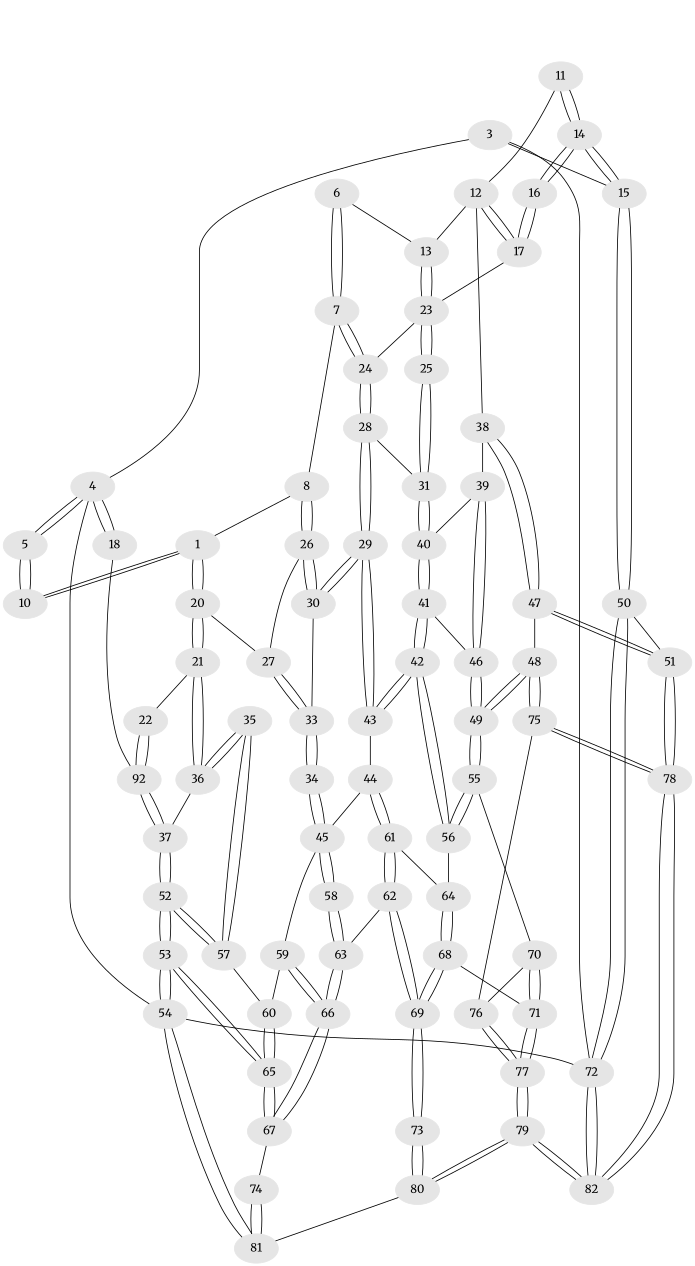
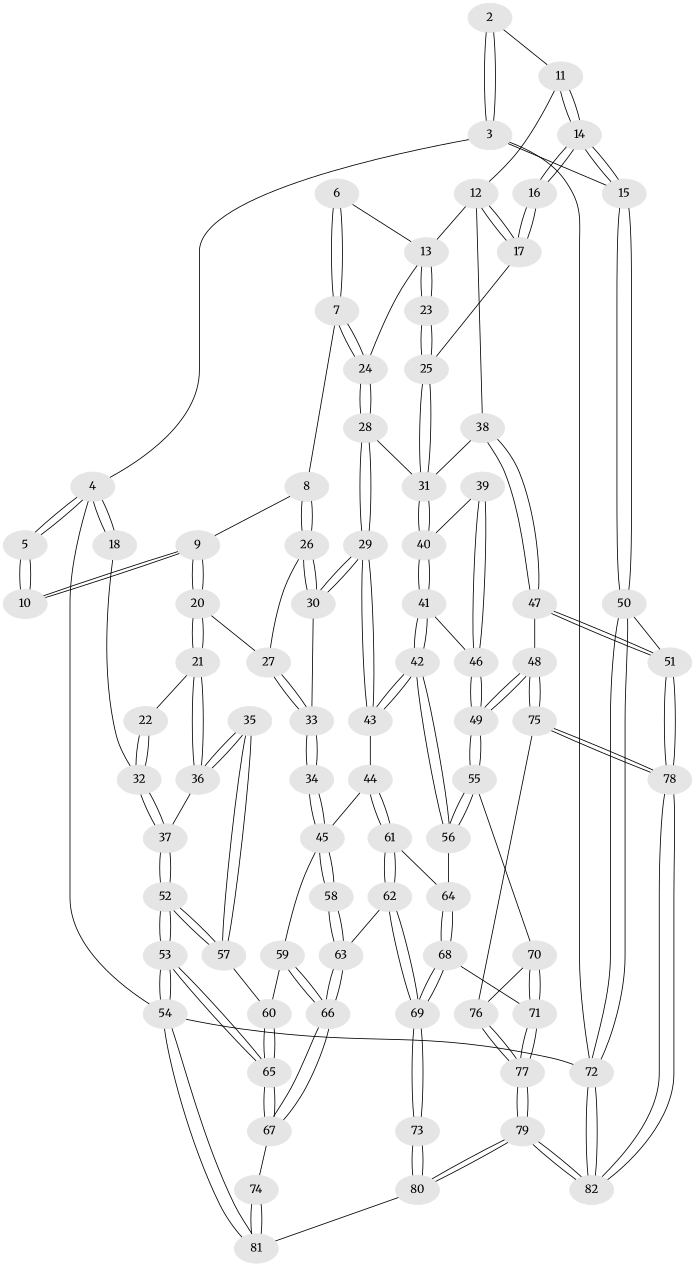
node "2": added
edge "17" -- "23": now "17" -- "25"
edge "23" -- "24": now "13" -- "24"
edge "38" -- "39": now "38" -- "31"
node "1": label "1" -> "9"
node "92": label "92" -> "32"
